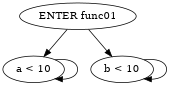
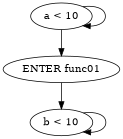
edge "ENTER func01" -> "a < 10": reversed
